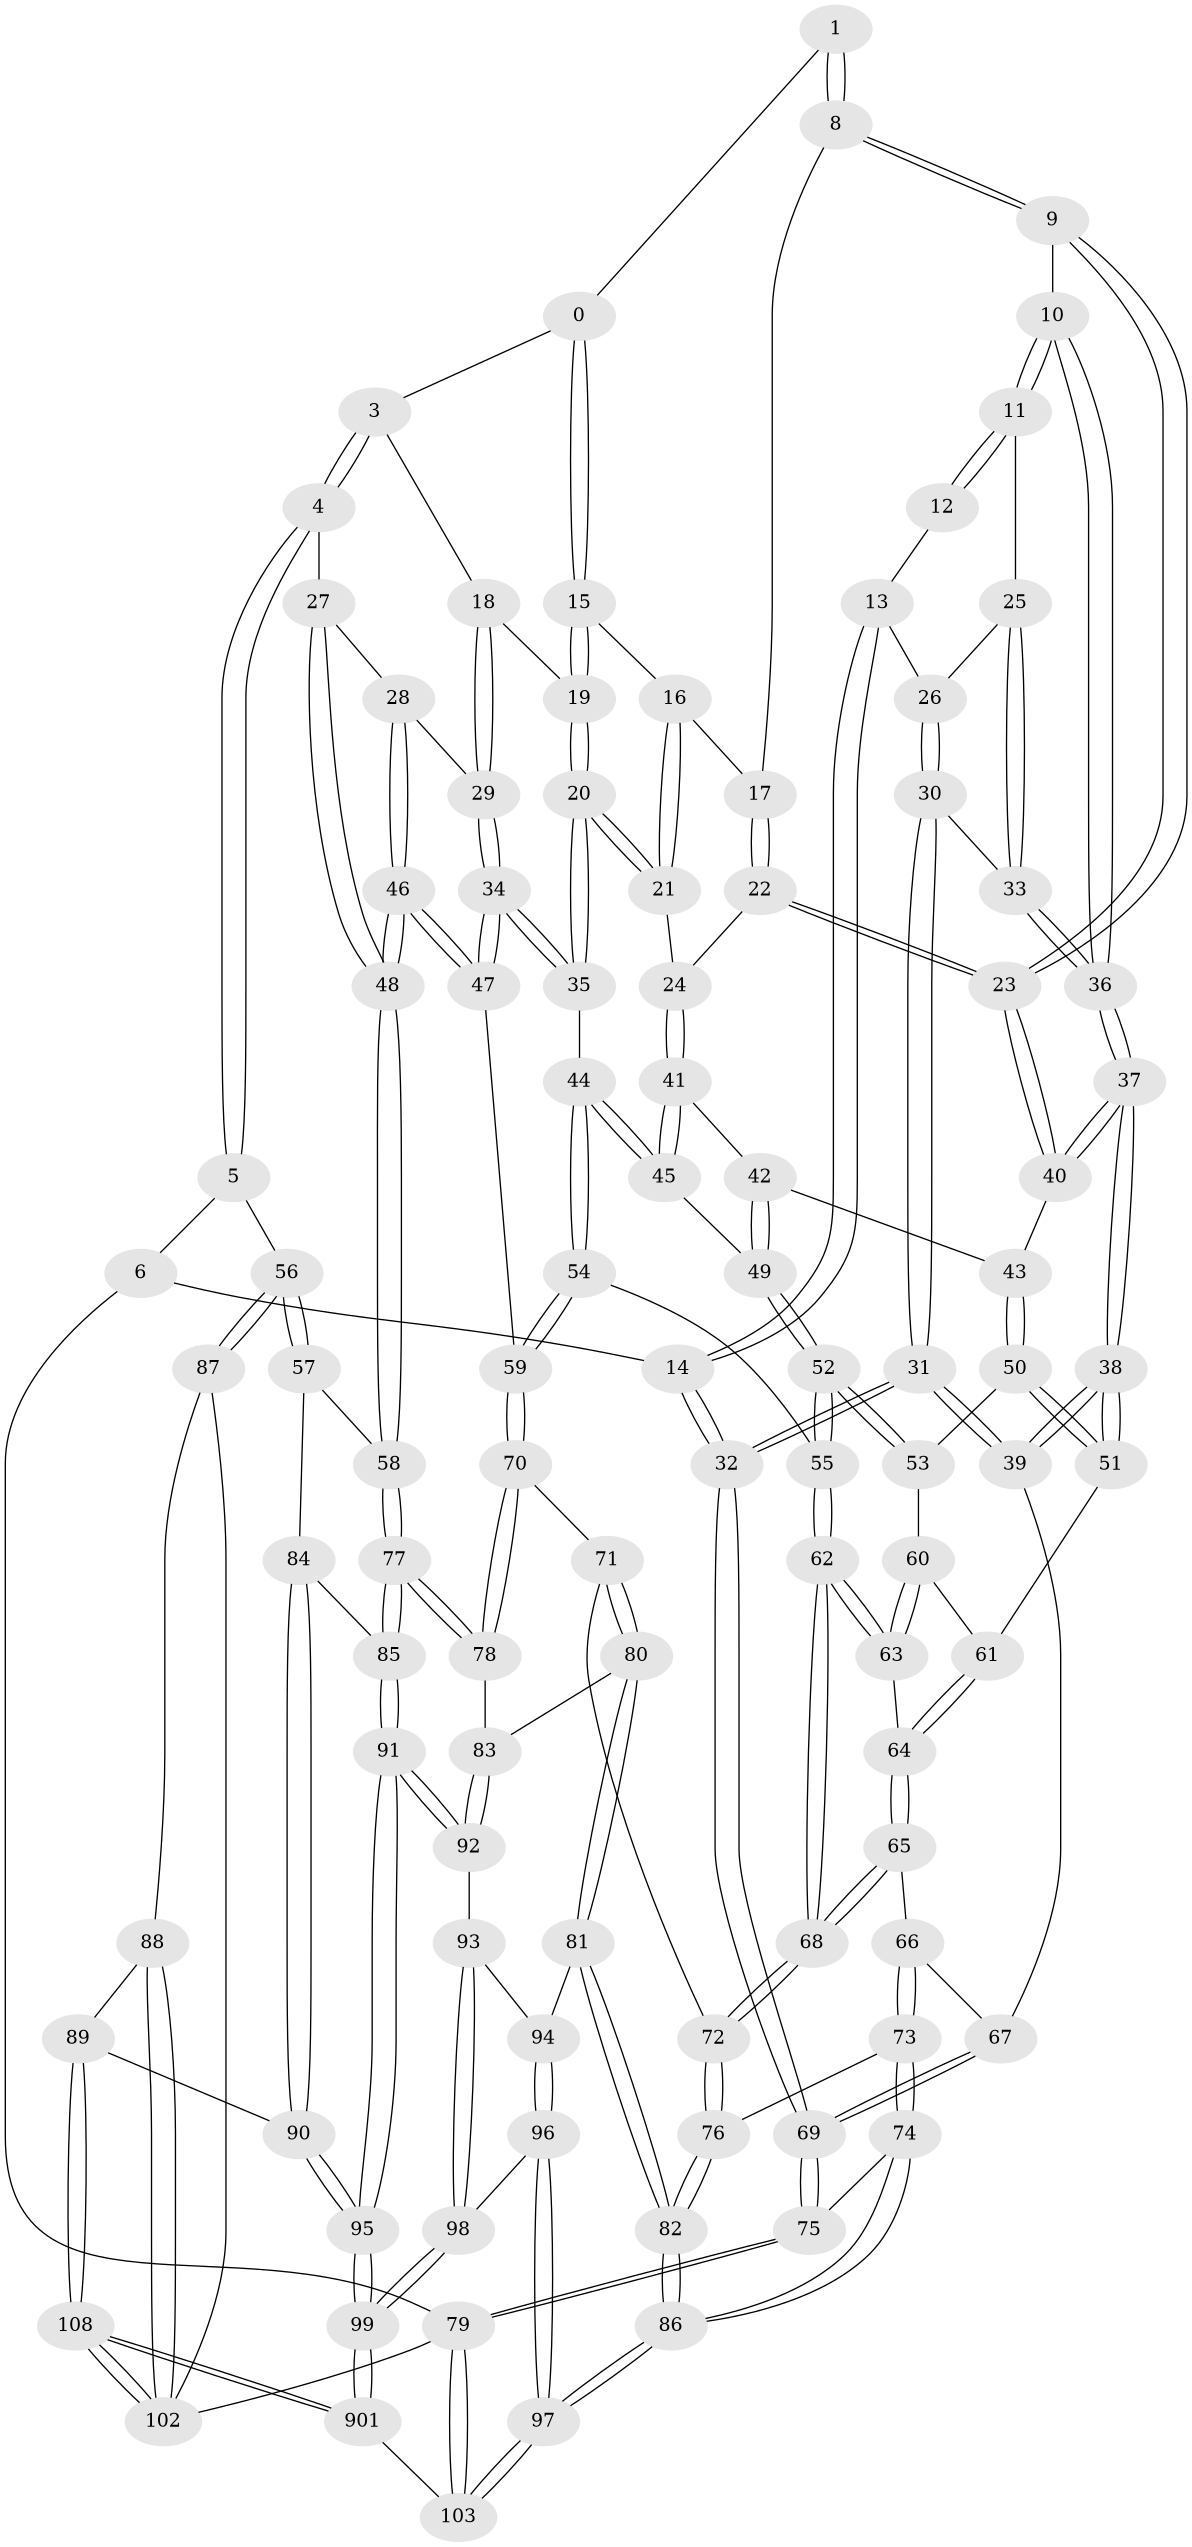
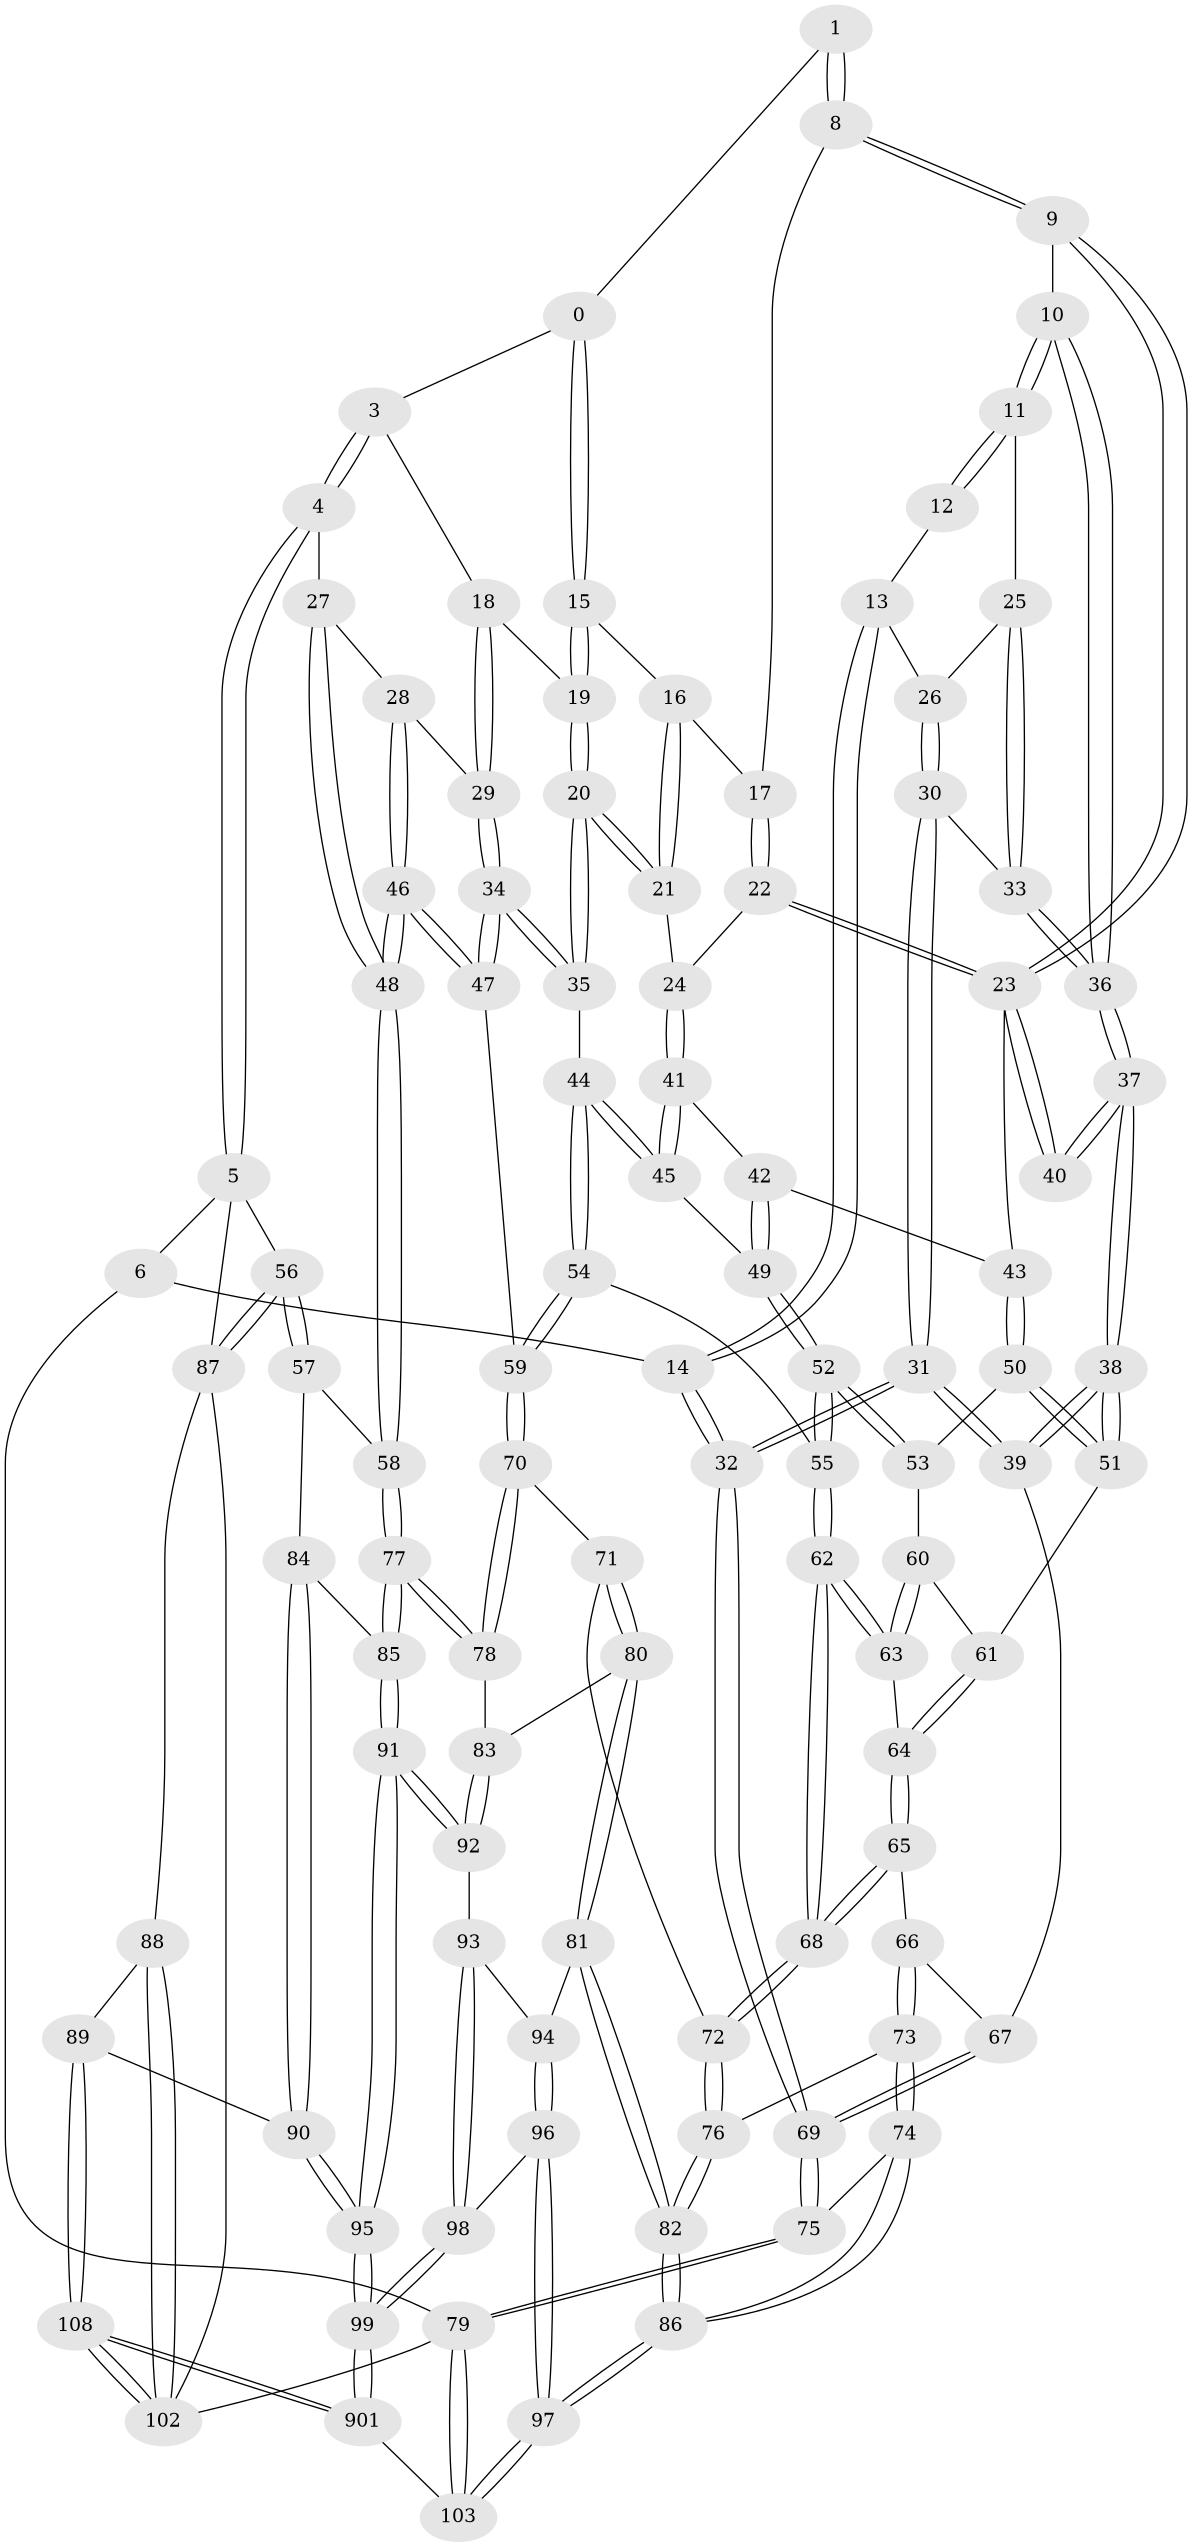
edge "40" -- "43": now "23" -- "43"
edge "5" -- "87": added
